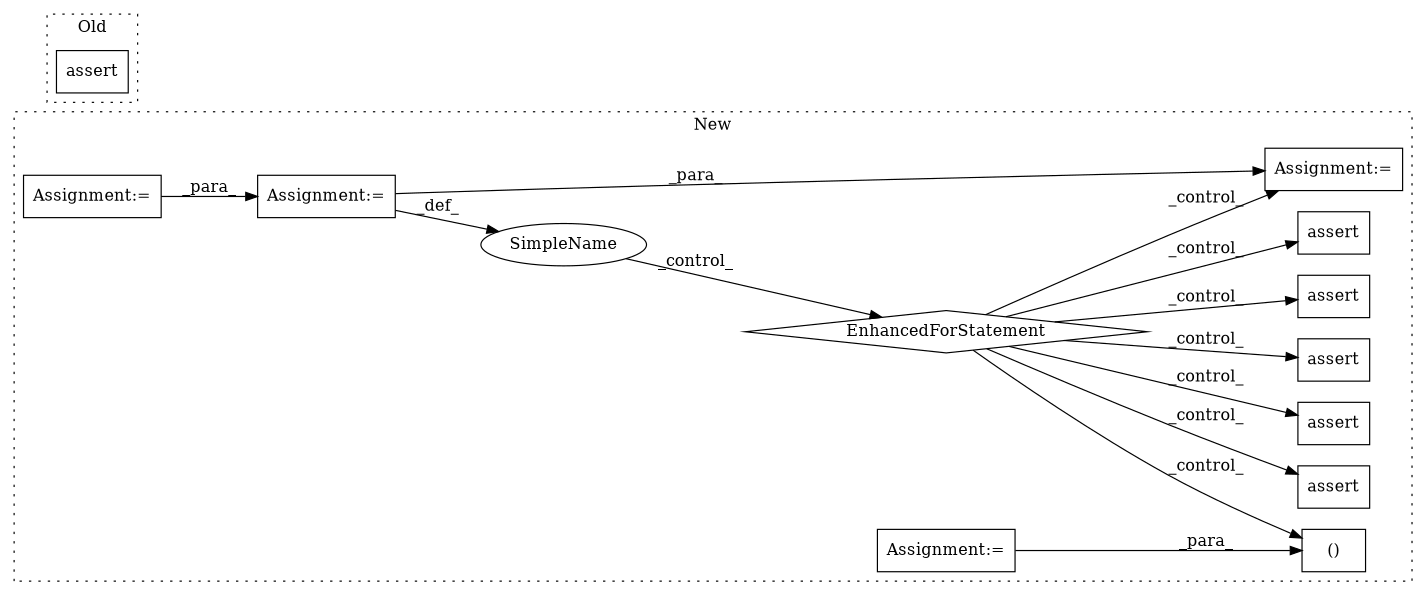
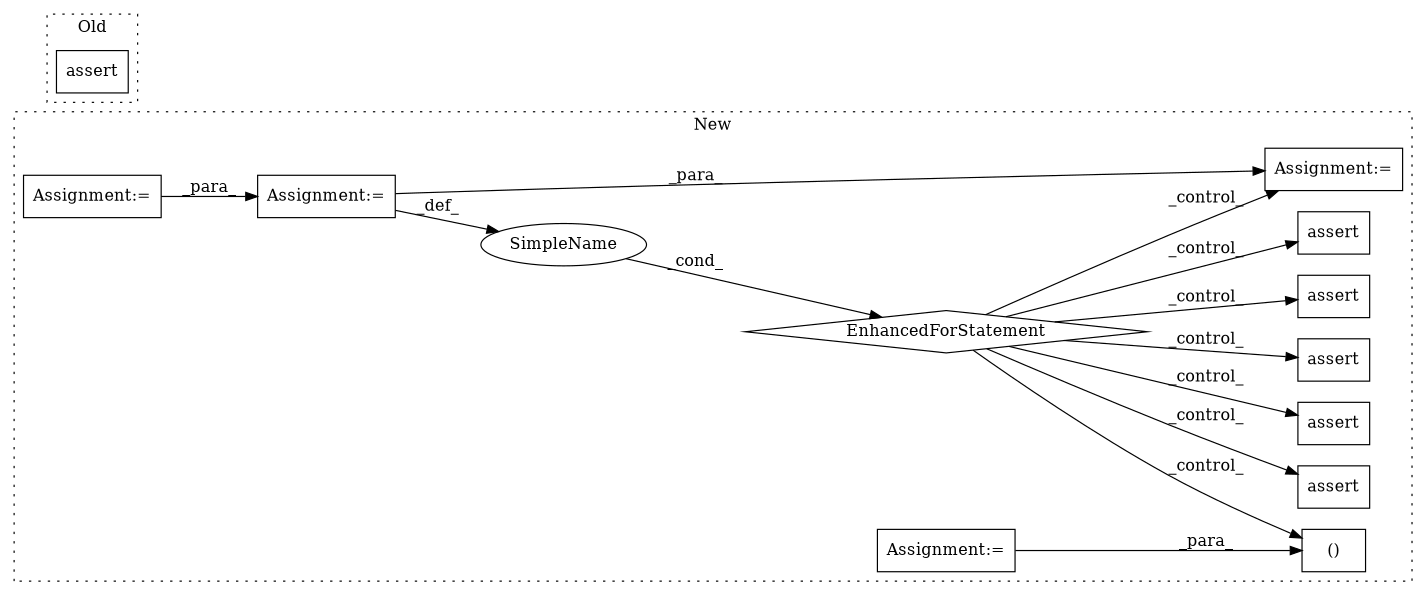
edge "SimpleName" -> "EnhancedForStatement": label "_control_" -> "_cond_"
